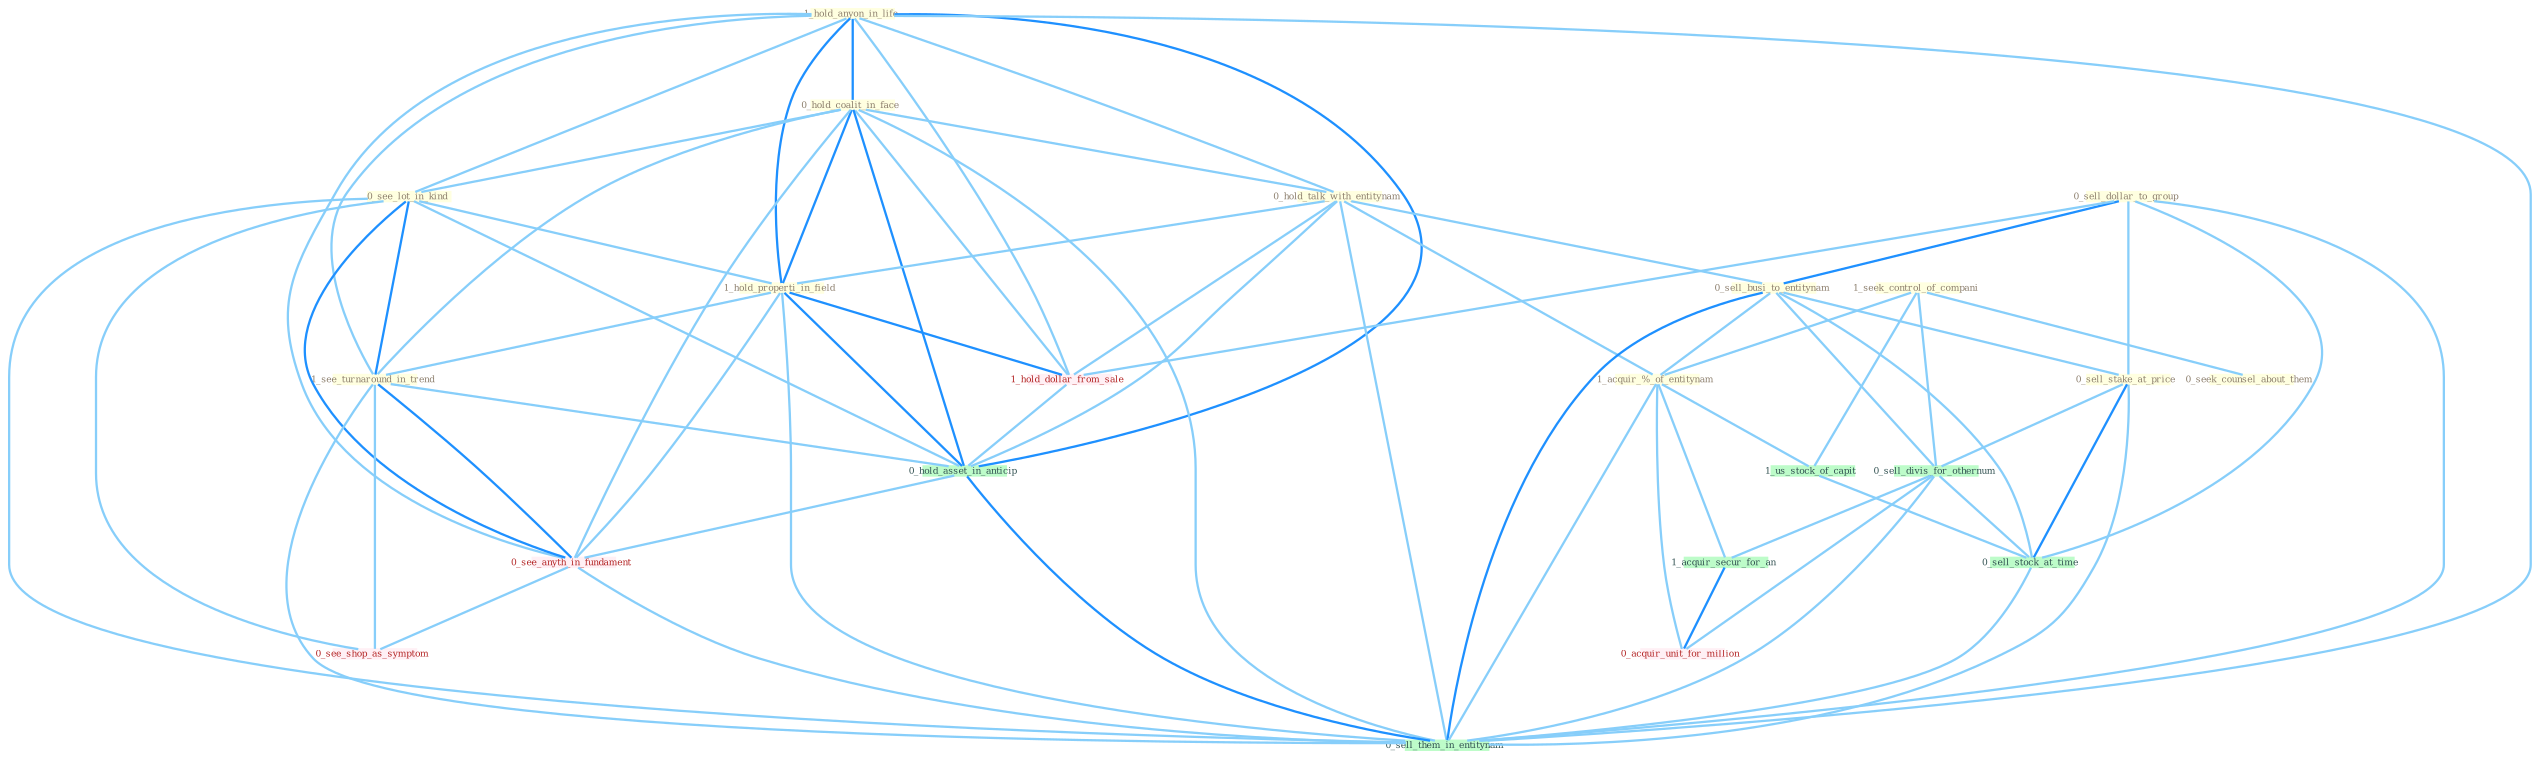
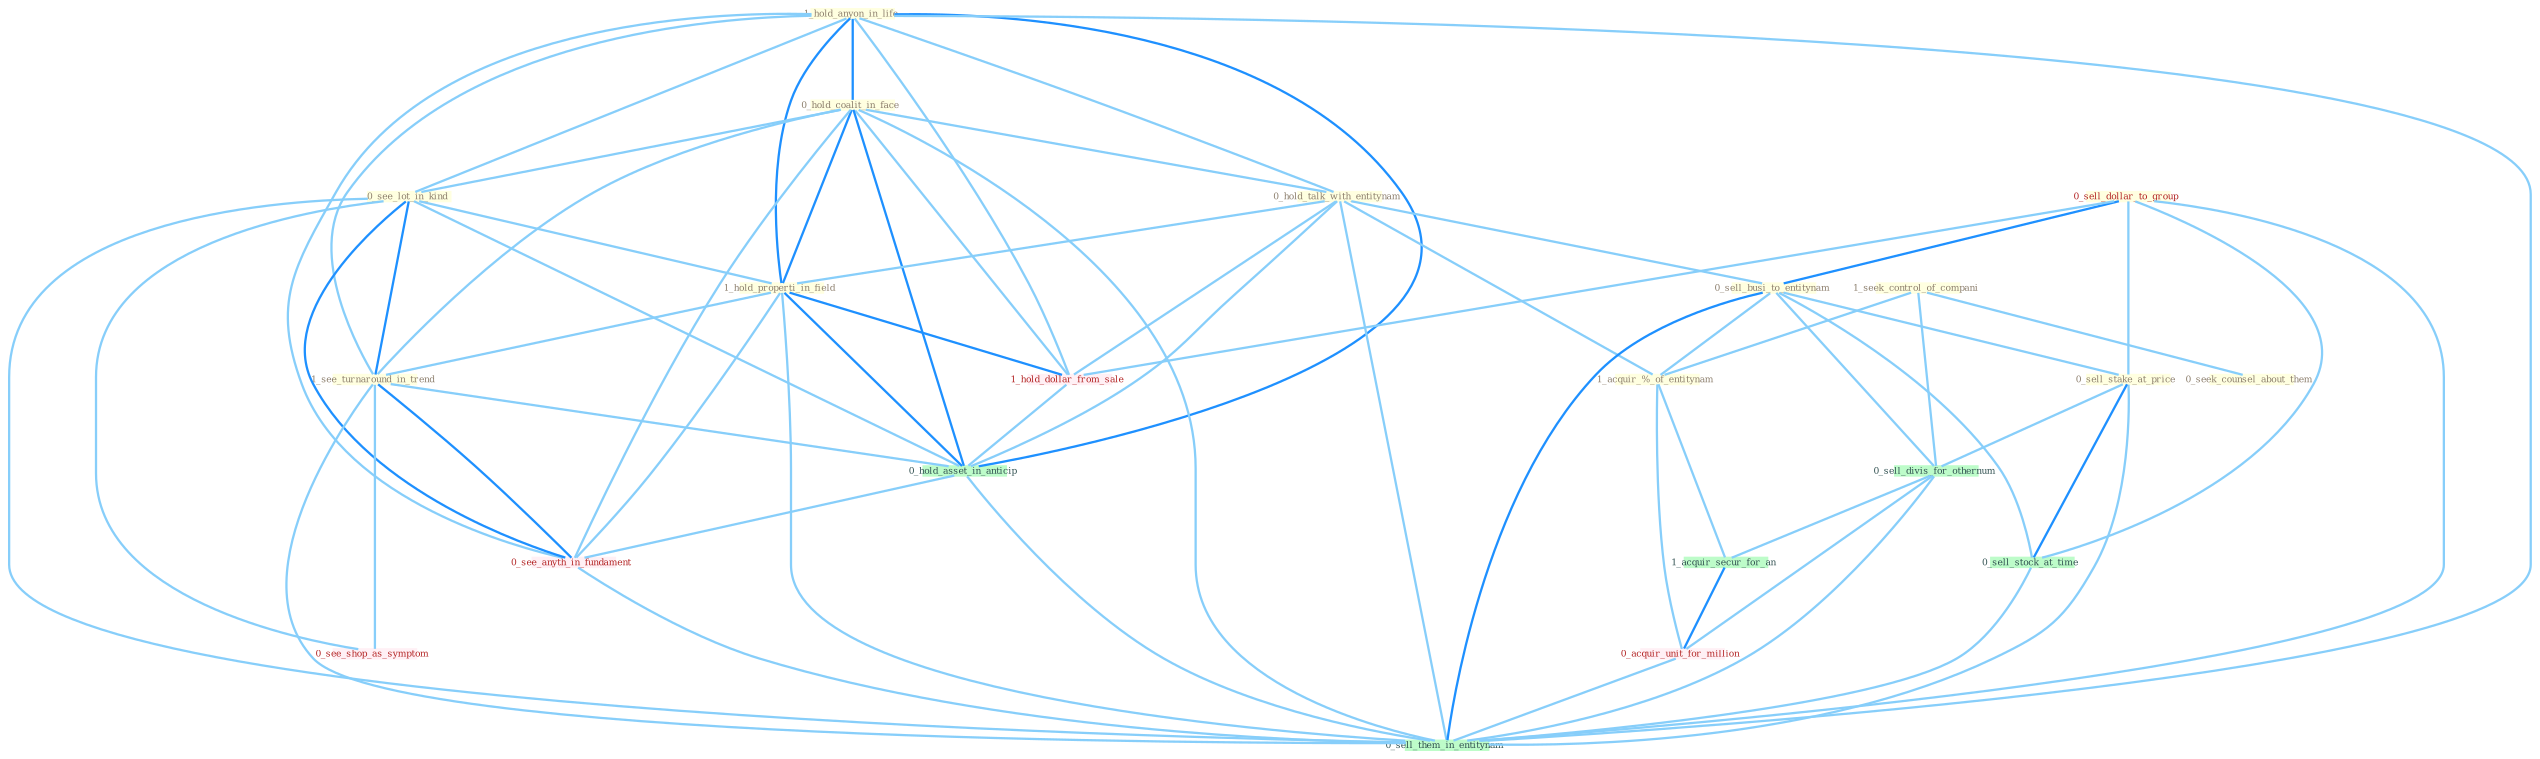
node "0_sell_dollar_to_group": fontcolor #8b7d6b -> #b22222
node "1_us_stock_of_capit": removed
edge "0_sell_divis_for_othernum" -- "0_sell_stock_at_time": removed
edge "1_acquir_%_of_entitynam" -- "0_sell_them_in_entitynam": now "0_acquir_unit_for_million" -- "0_sell_them_in_entitynam"
edge "0_see_anyth_in_fundament" -- "0_see_shop_as_symptom": removed
edge "0_hold_asset_in_anticip" -- "0_sell_them_in_entitynam": color #1e90ff -> #87cefa
